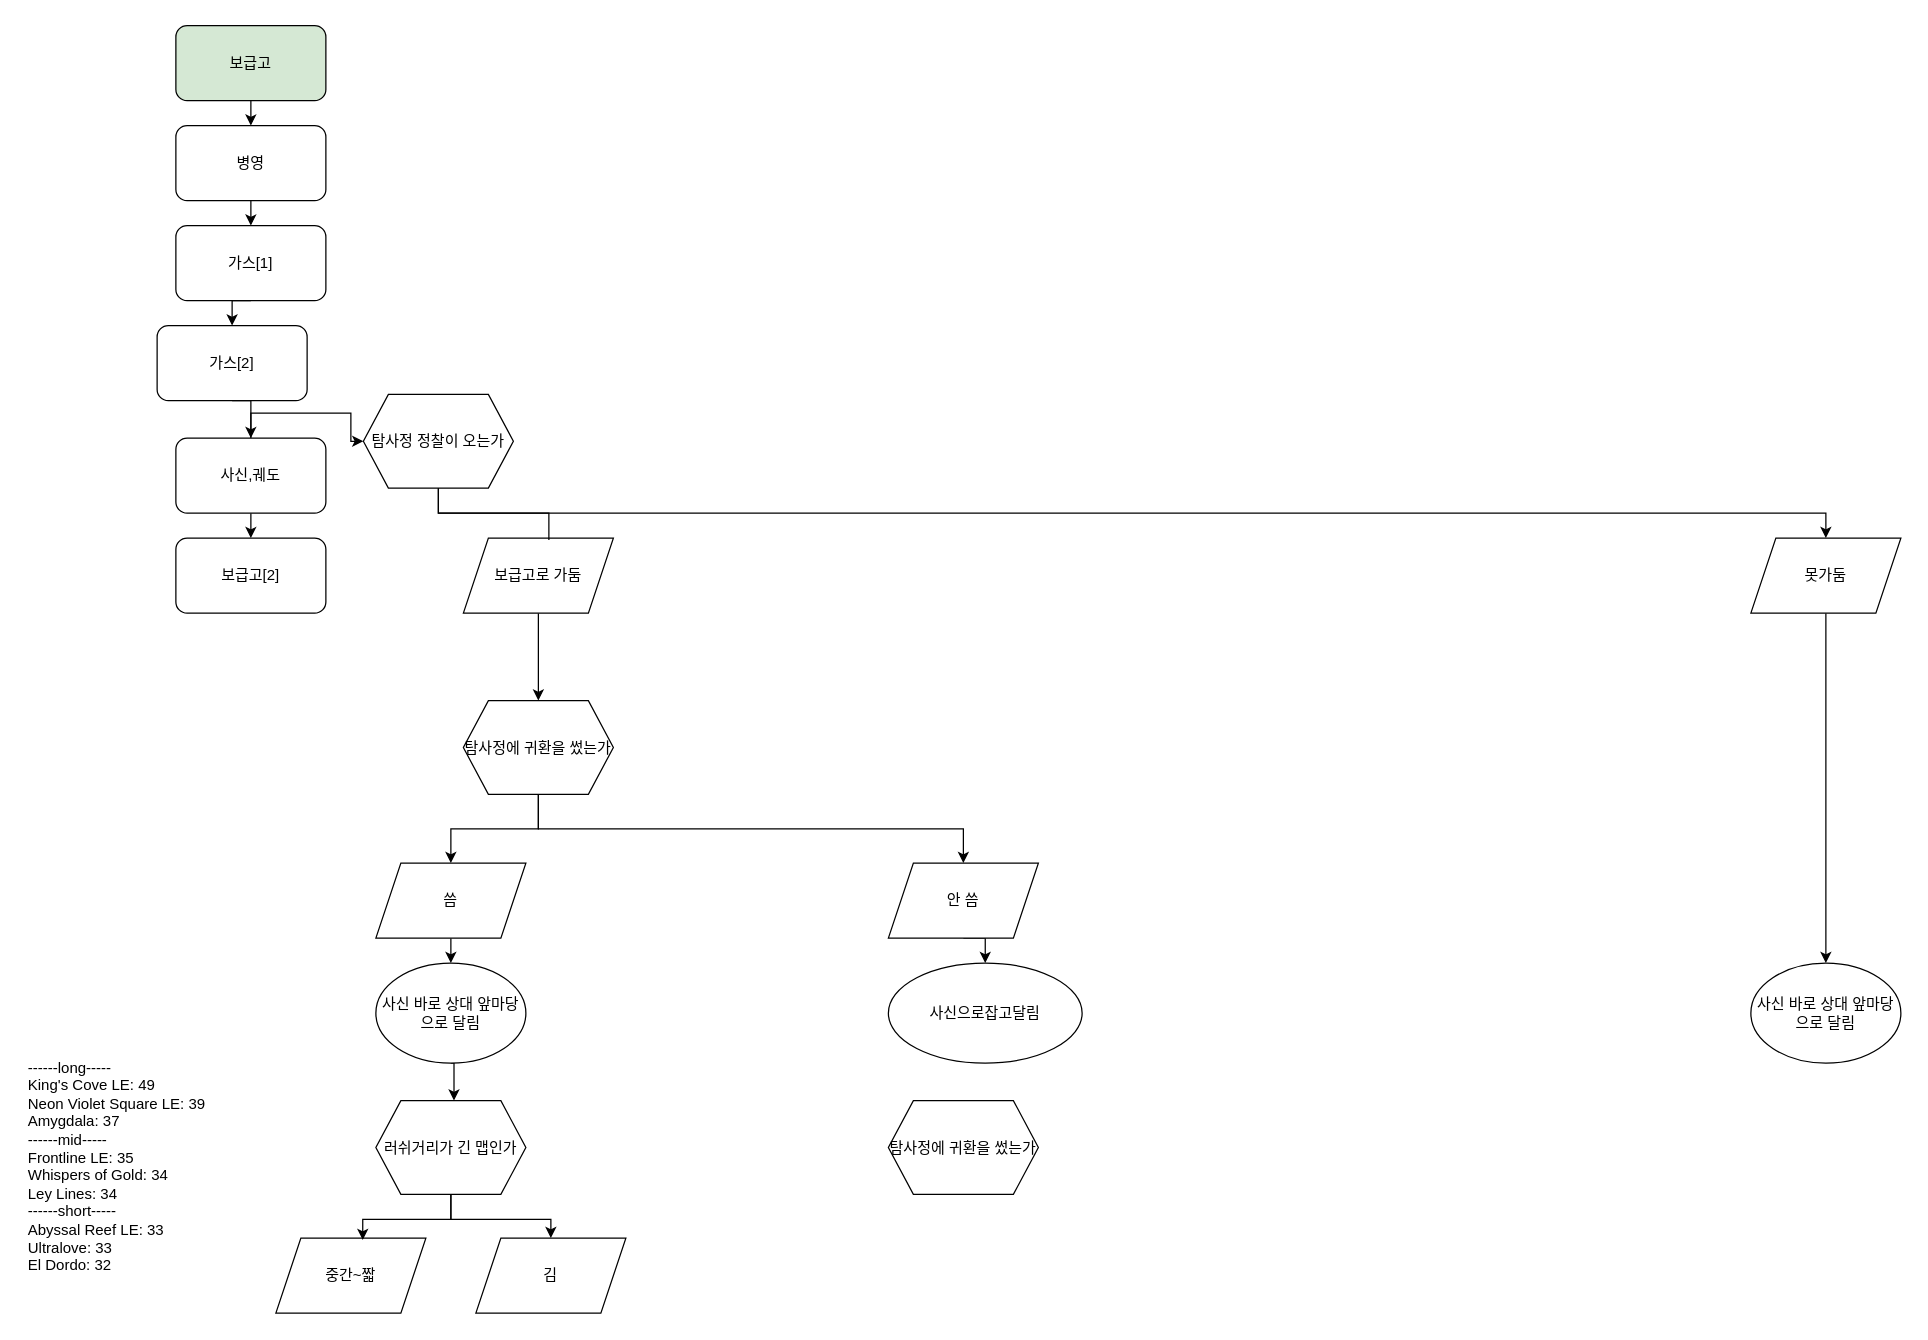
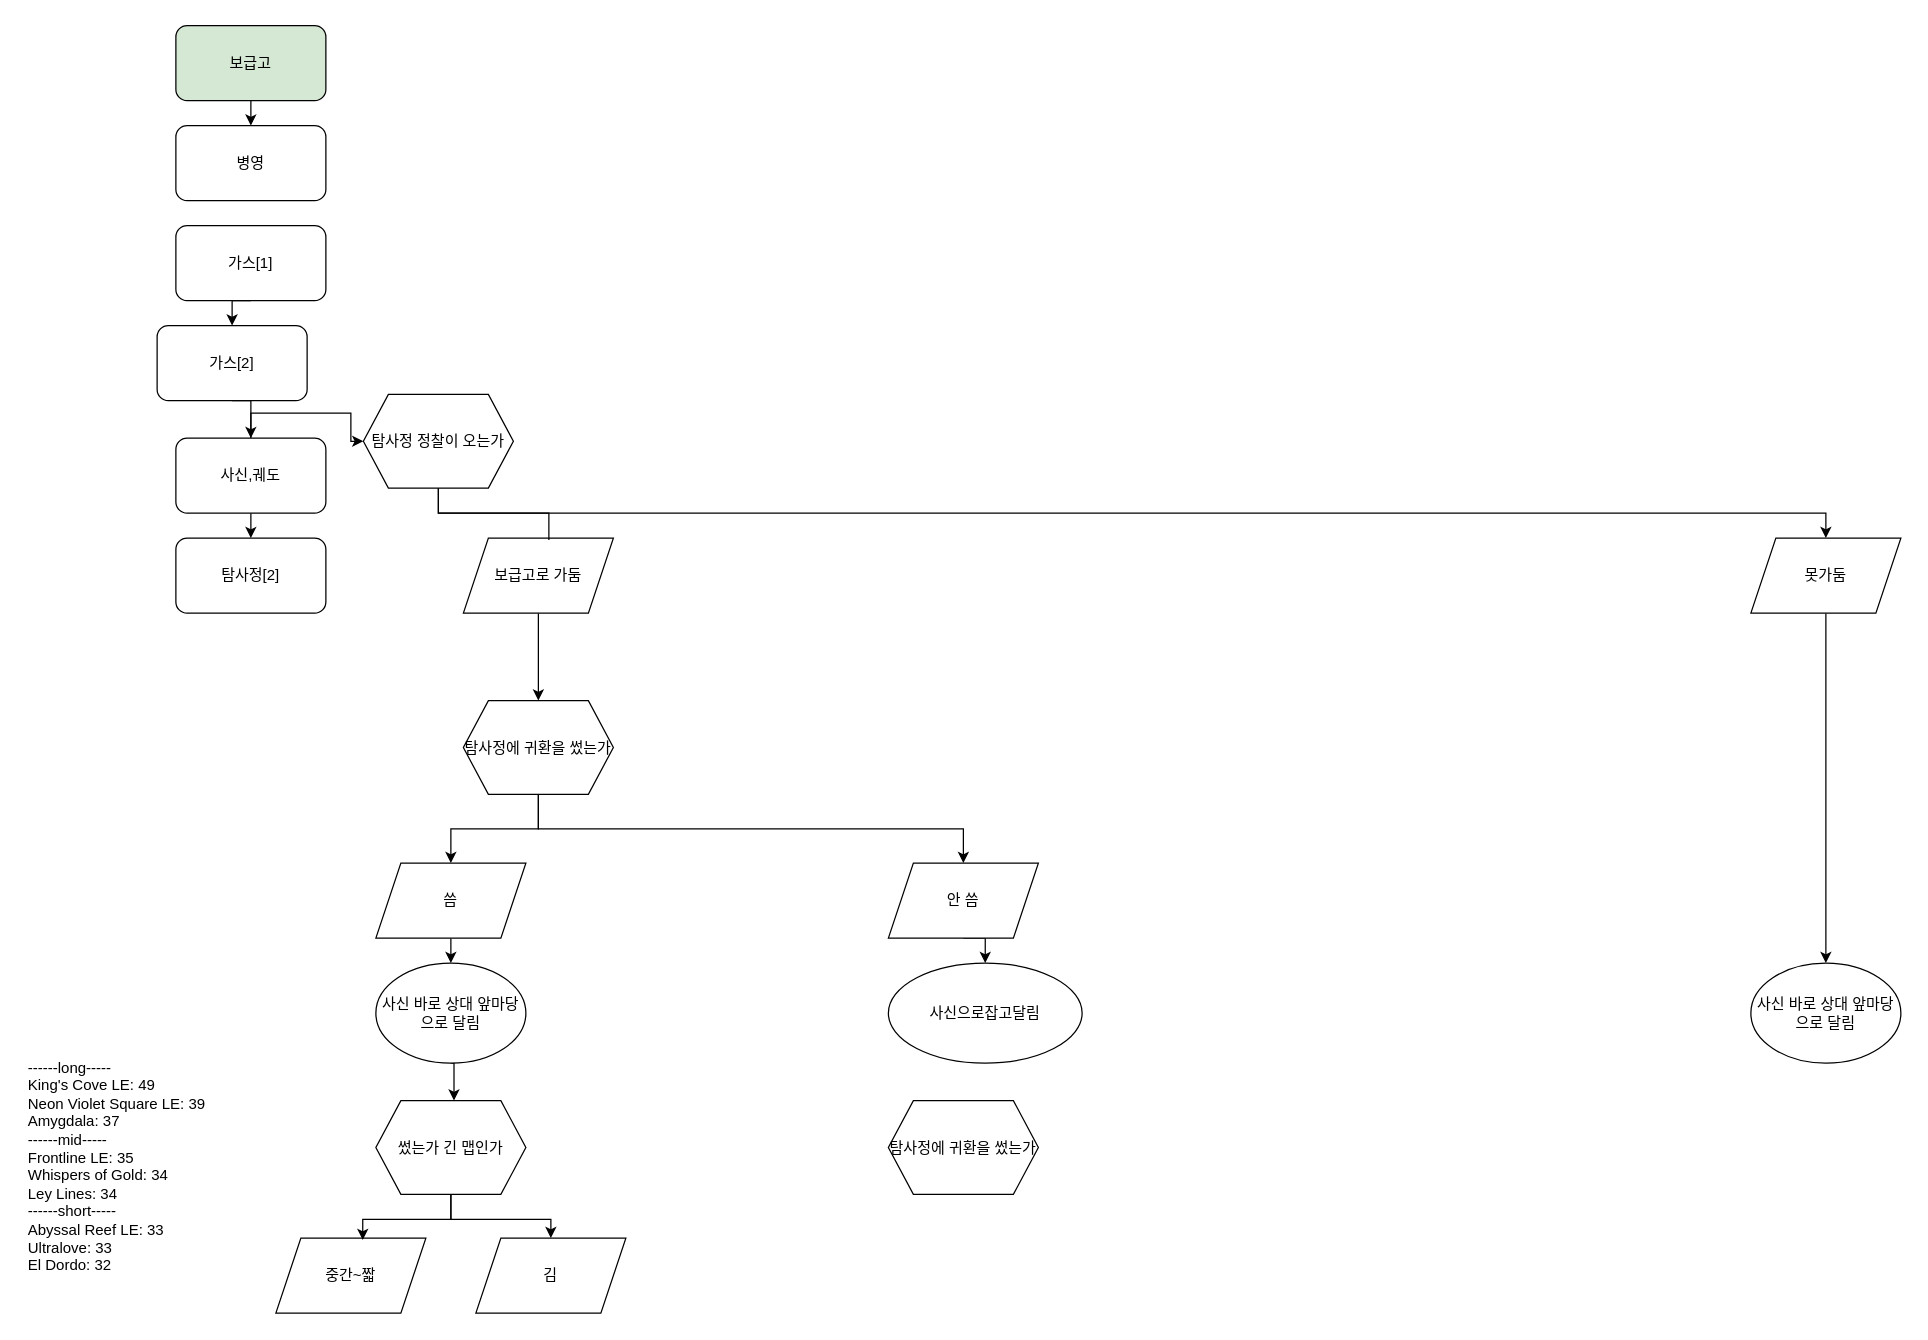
edge "병영" -> "가스[1]": removed
node "보급고[2]": label "보급고[2]" -> "탐사정[2]"
node "러쉬거리가 긴 맵인가": label "러쉬거리가 긴 맵인가" -> "썼는가 긴 맵인가"
